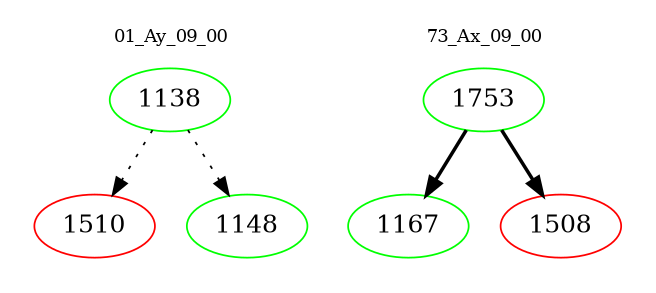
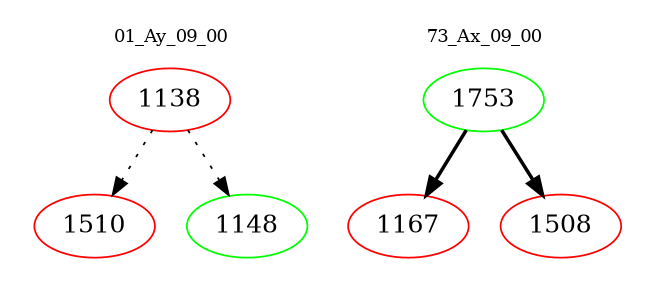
node "1138": color green -> red
node "1167": color green -> red
